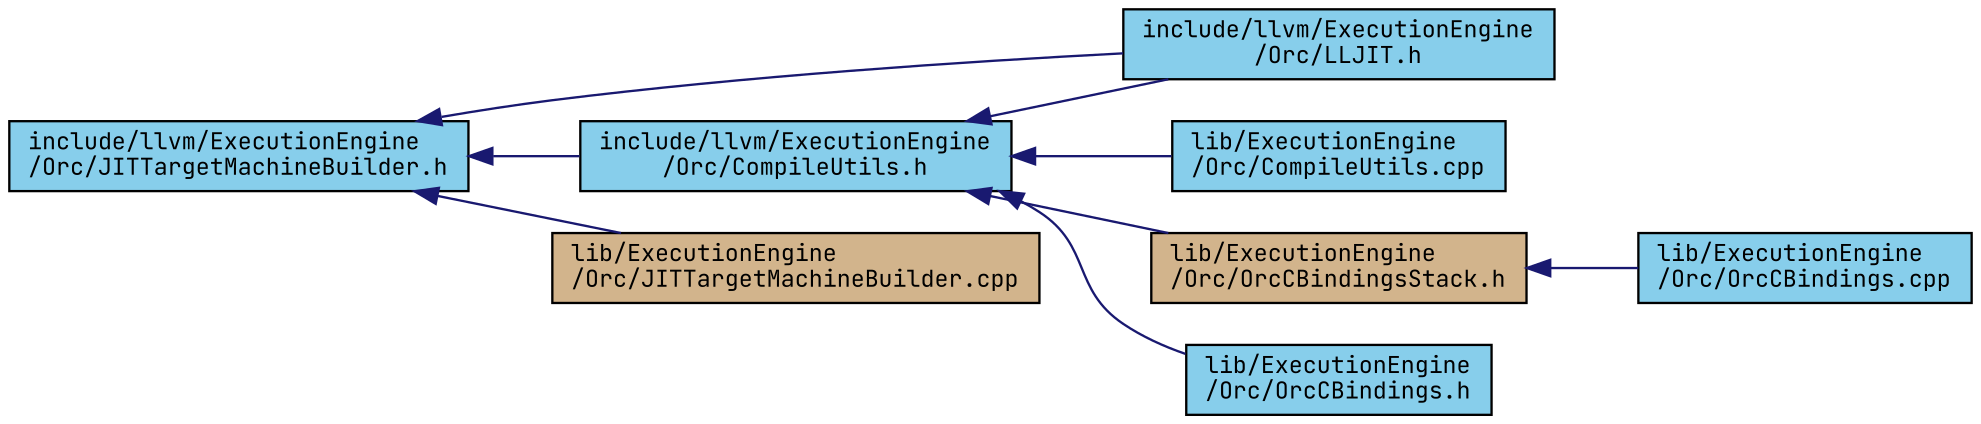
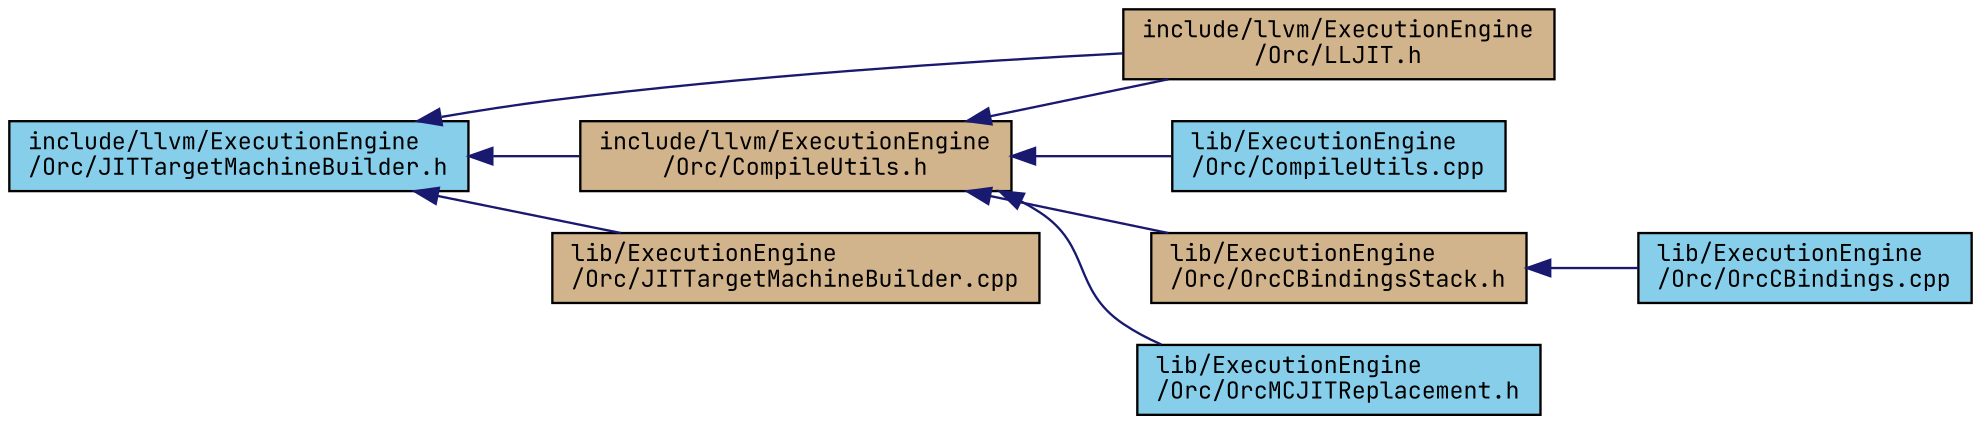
node "include/llvm/ExecutionEngine /Orc/LLJIT.h": fillcolor skyblue -> tan
node "include/llvm/ExecutionEngine /Orc/CompileUtils.h": fillcolor skyblue -> tan
node "lib/ExecutionEngine /Orc/OrcCBindings.h": label "lib/ExecutionEngine /Orc/OrcCBindings.h" -> "lib/ExecutionEngine /Orc/OrcMCJITReplacement.h"
